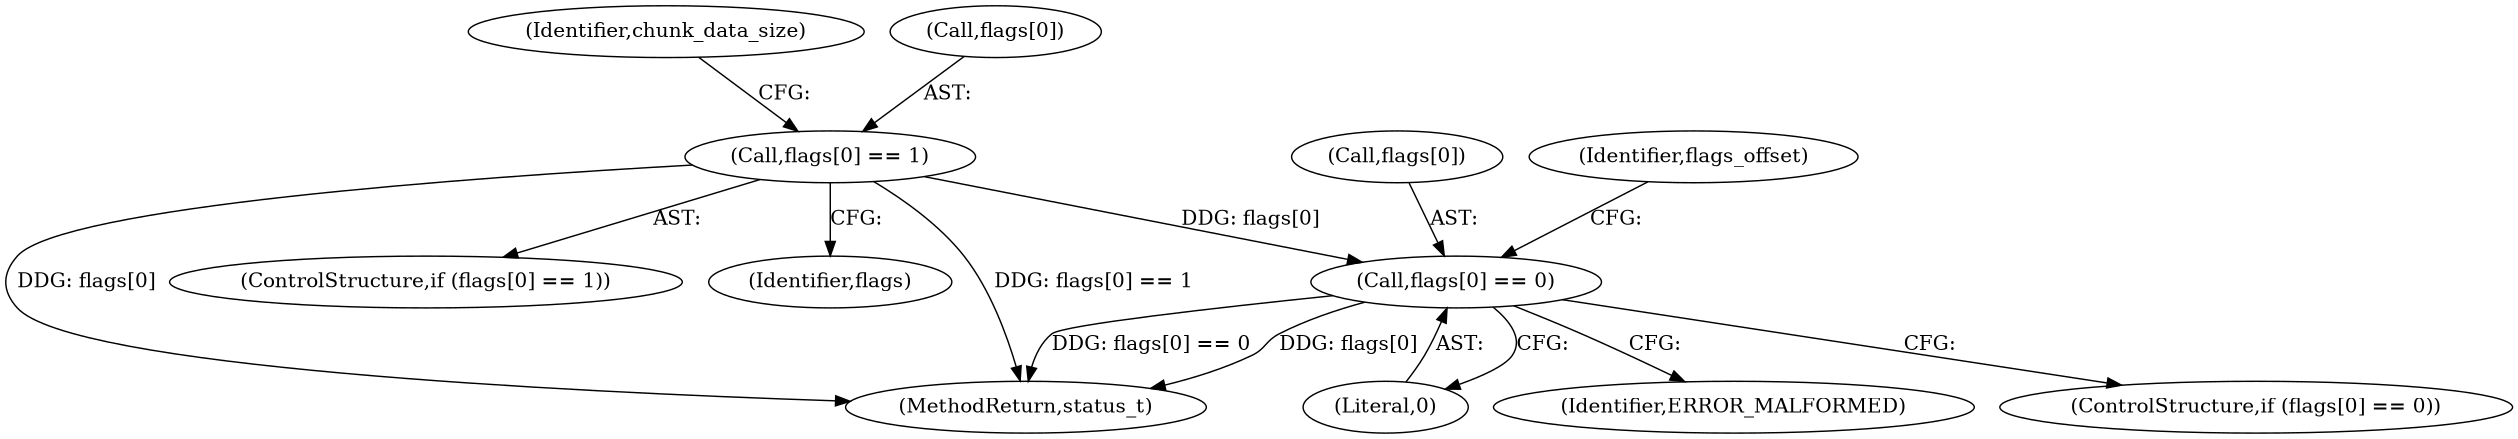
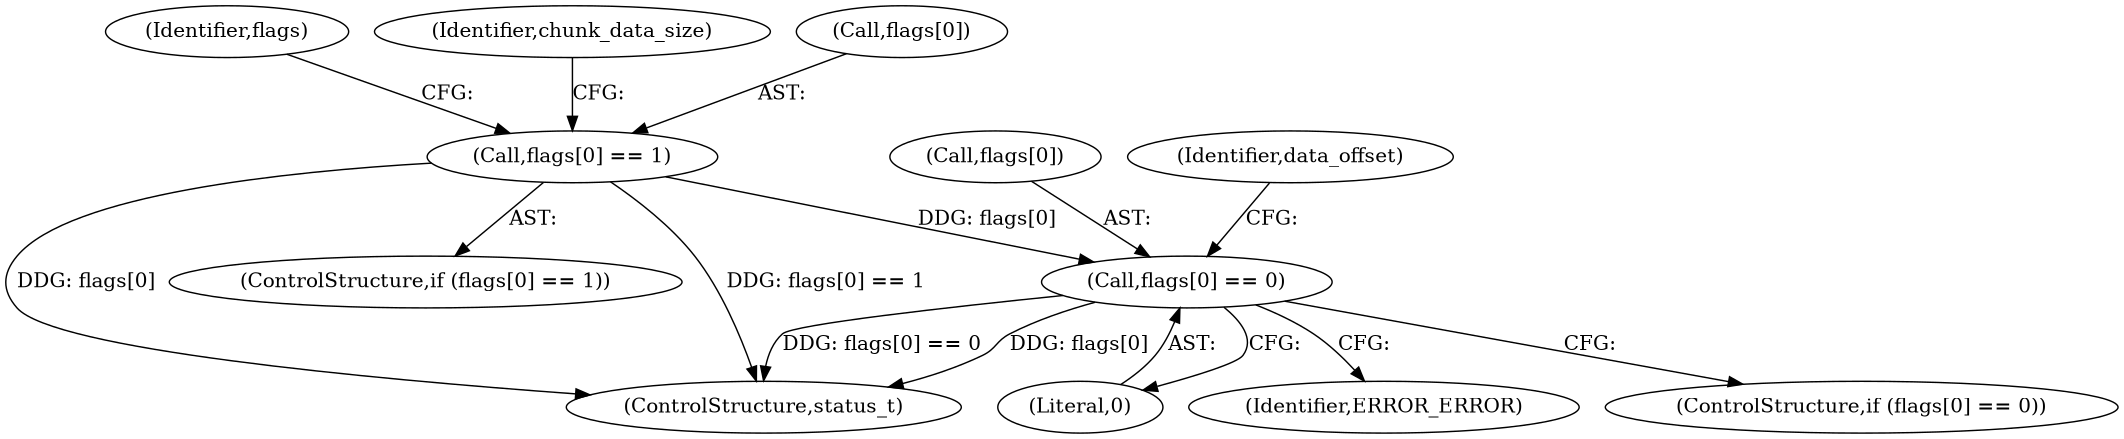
node "(Identifier,flags_offset)": label "(Identifier,flags_offset)" -> "(Identifier,data_offset)"
edge "(Call,flags[0] == 1)" -> "(Identifier,flags)": reversed
node "(MethodReturn,status_t)": label "(MethodReturn,status_t)" -> "(ControlStructure,status_t)"
node "(Identifier,ERROR_MALFORMED)": label "(Identifier,ERROR_MALFORMED)" -> "(Identifier,ERROR_ERROR)"
